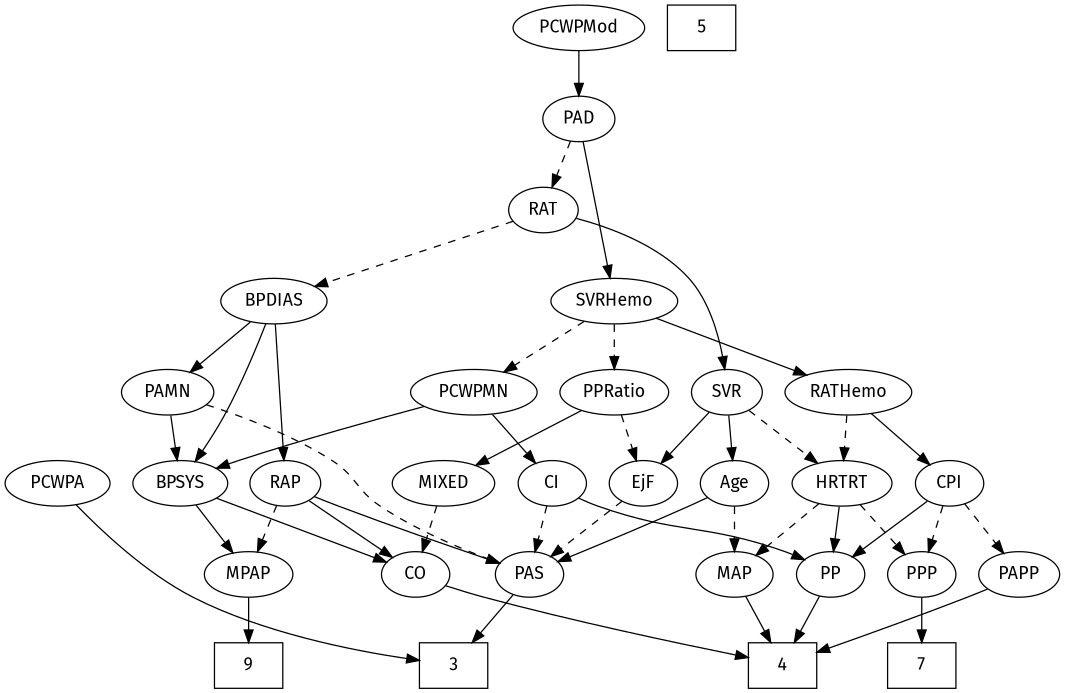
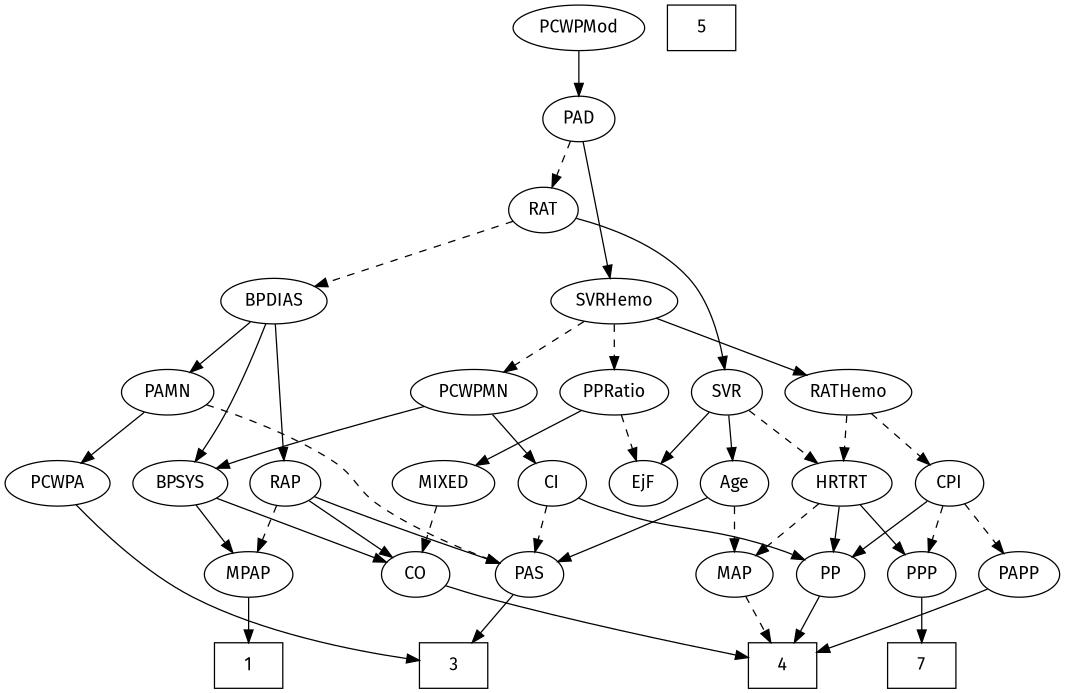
edge "PAMN" -> "BPSYS": now "PAMN" -> "PCWPA"
edge "RATHemo" -> "CPI": style solid -> dashed
edge "EjF" -> "PAS": removed
edge "HRTRT" -> "PPP": style dashed -> solid
edge "MAP" -> "4": style solid -> dashed
node "9": label "9" -> "1"
